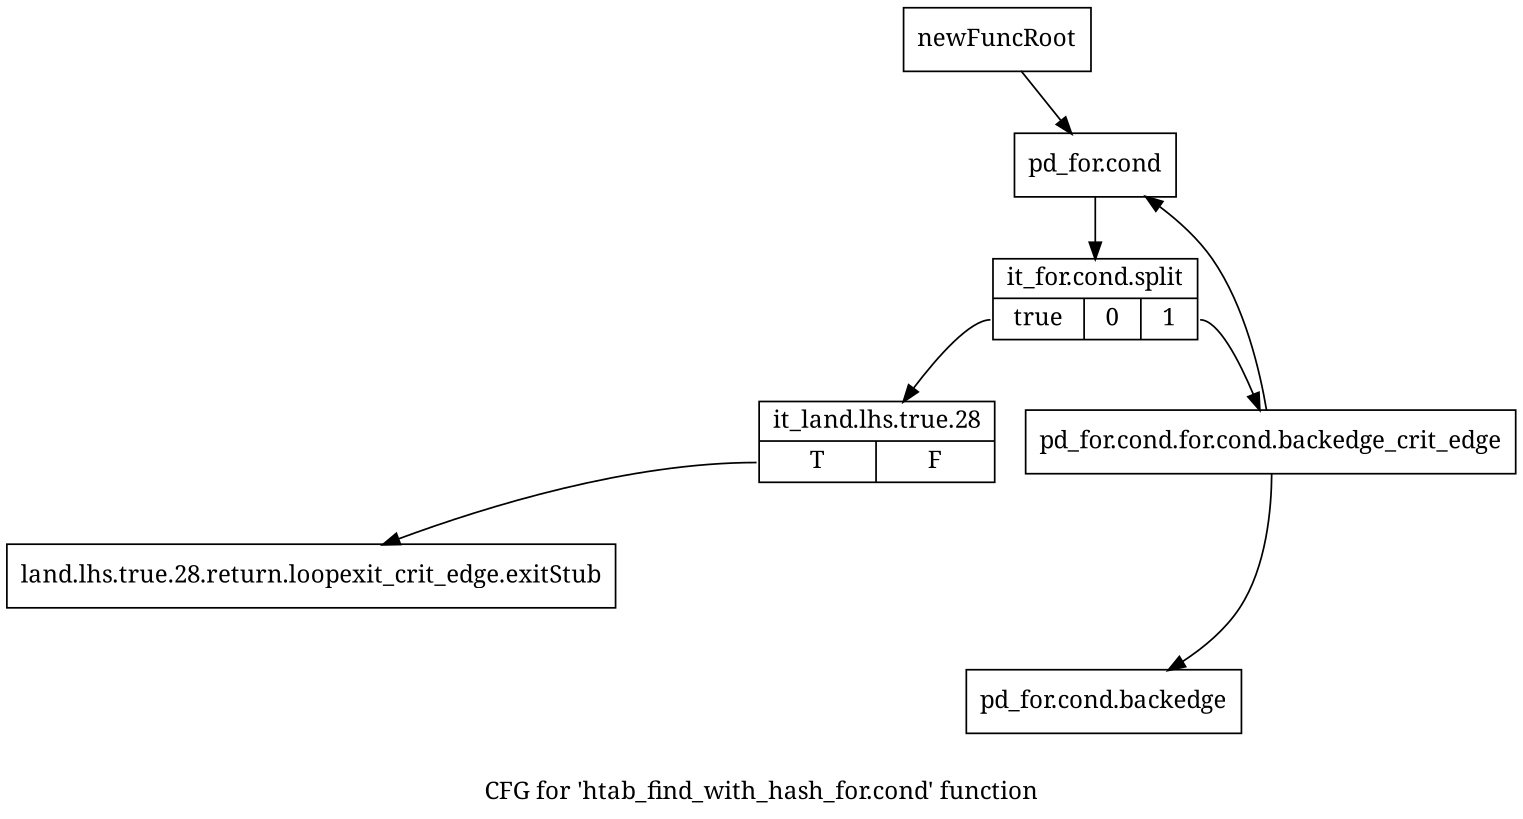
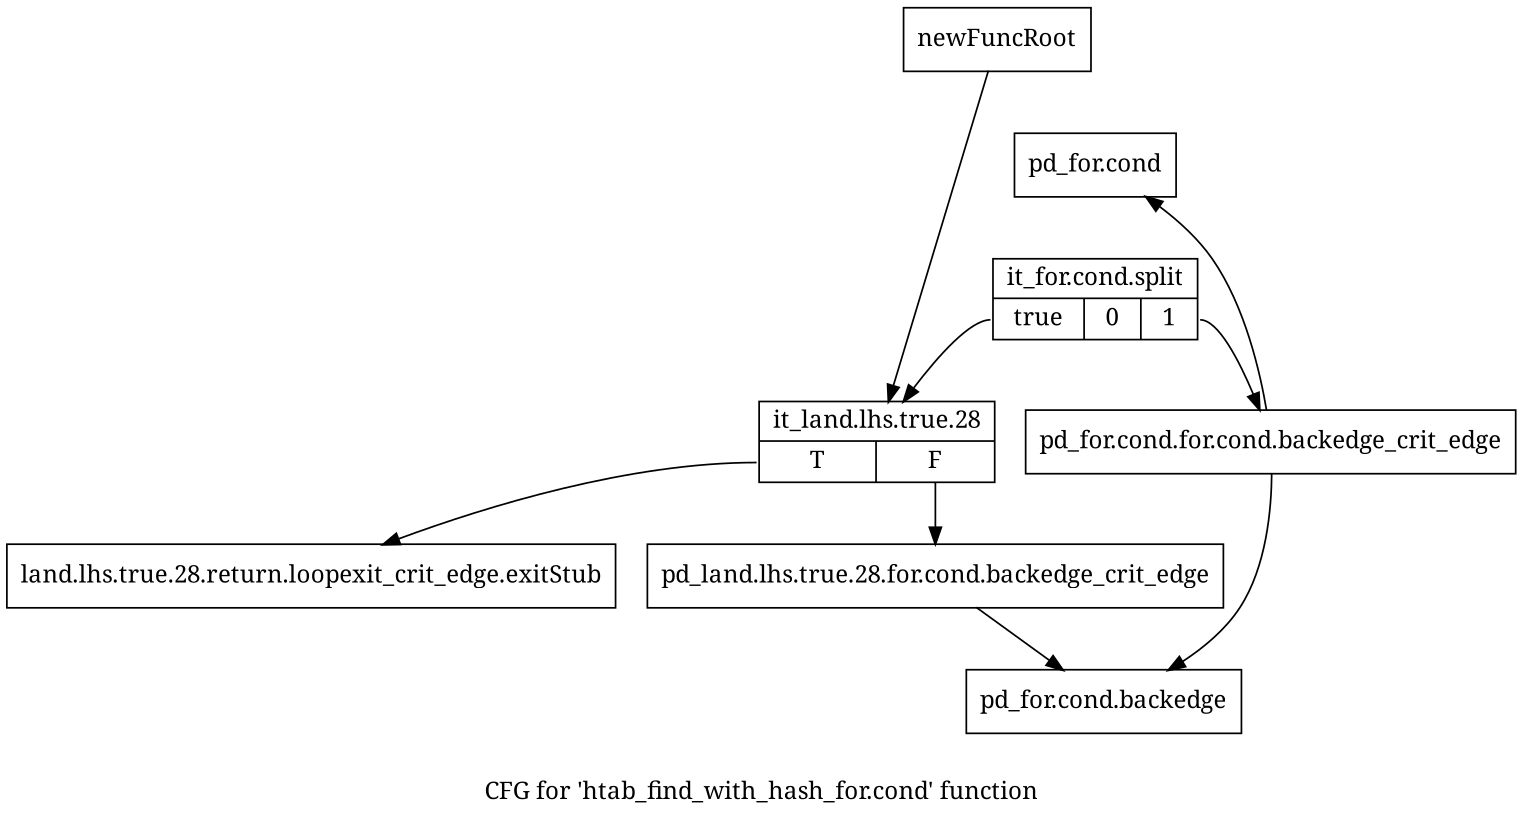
edge "newFuncRoot" -> "pd_for.cond": now "newFuncRoot" -> "it_land.lhs.true.28"
edge "pd_for.cond" -> "it_for.cond.split": removed
node "pd_land.lhs.true.28.for.cond.backedge_crit_edge": added
